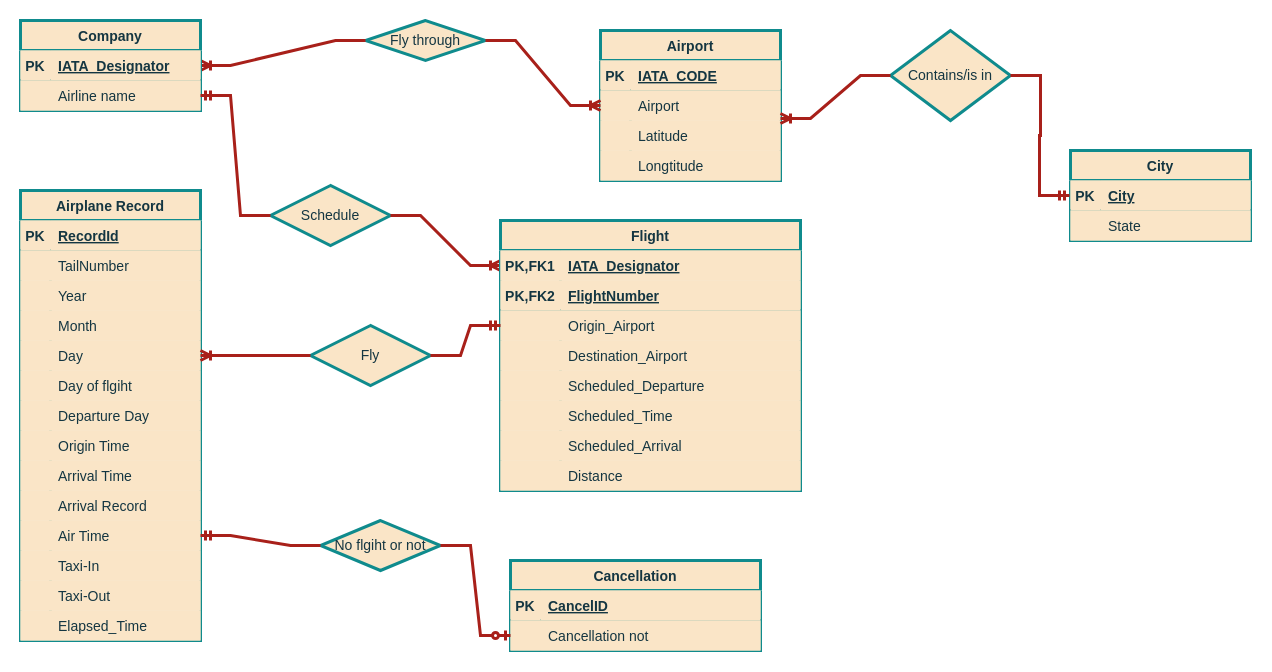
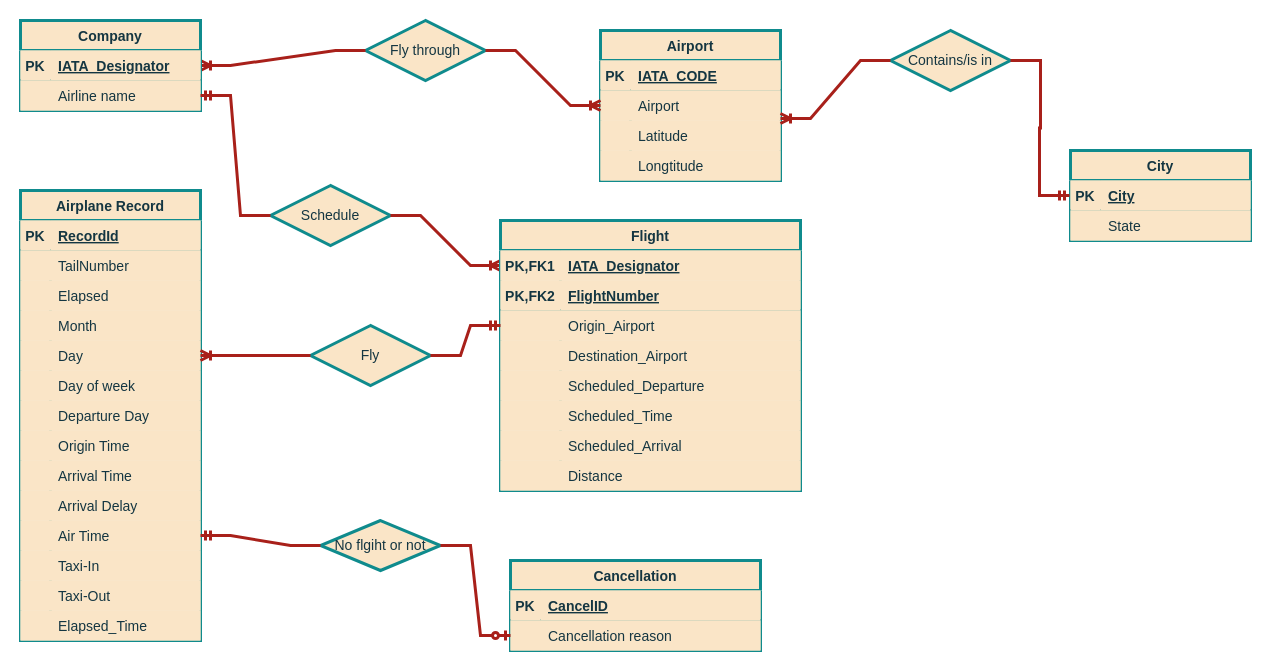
node "Fly through": size 120x40 -> 120x60
node "Contains/is in": size 120x90 -> 120x60
node "Year": label "Year" -> "Elapsed"
node "Day of flgiht": label "Day of flgiht" -> "Day of week"
node "Arrival Record": label "Arrival Record" -> "Arrival Delay"
node "Cancellation not": label "Cancellation not" -> "Cancellation reason"
